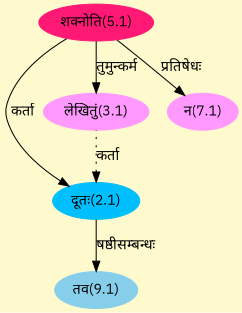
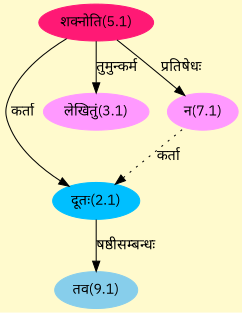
edge "लेखितुं(3.1)" -> "दूतः(2.1)": now "न(7.1)" -> "दूतः(2.1)"
